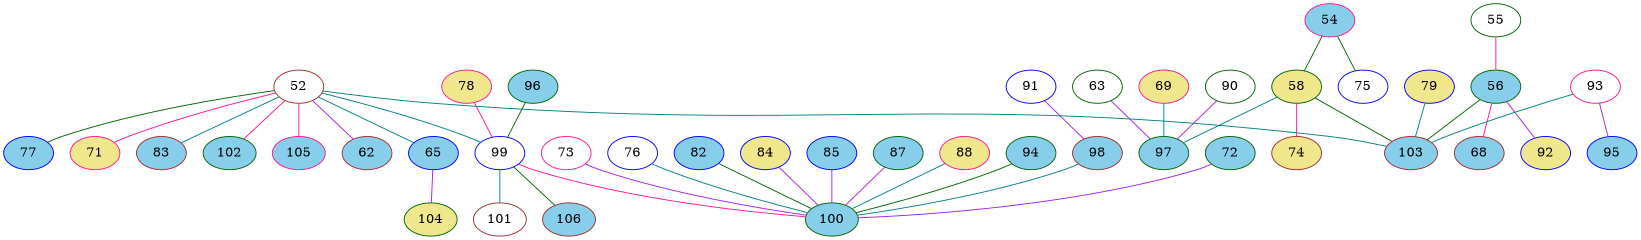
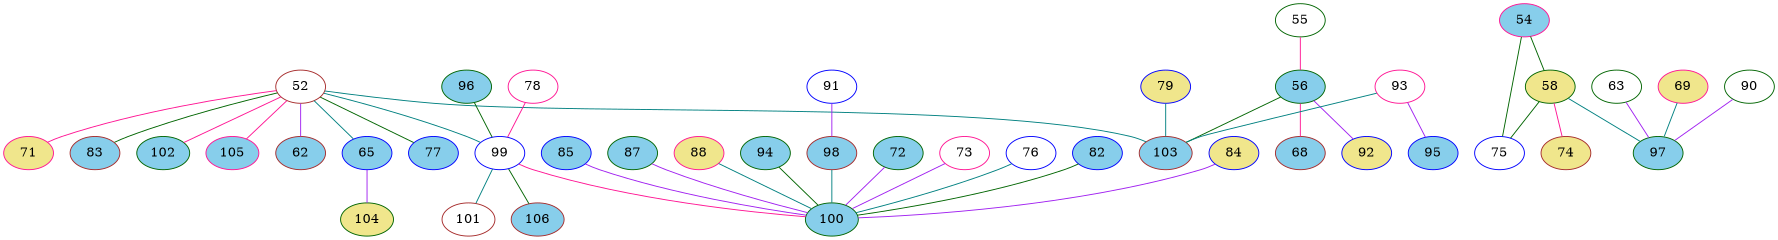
node "78": fillcolor khaki -> white
edge "52" -- "83": color teal -> darkgreen
edge "58" -- "103": now "58" -- "75"
